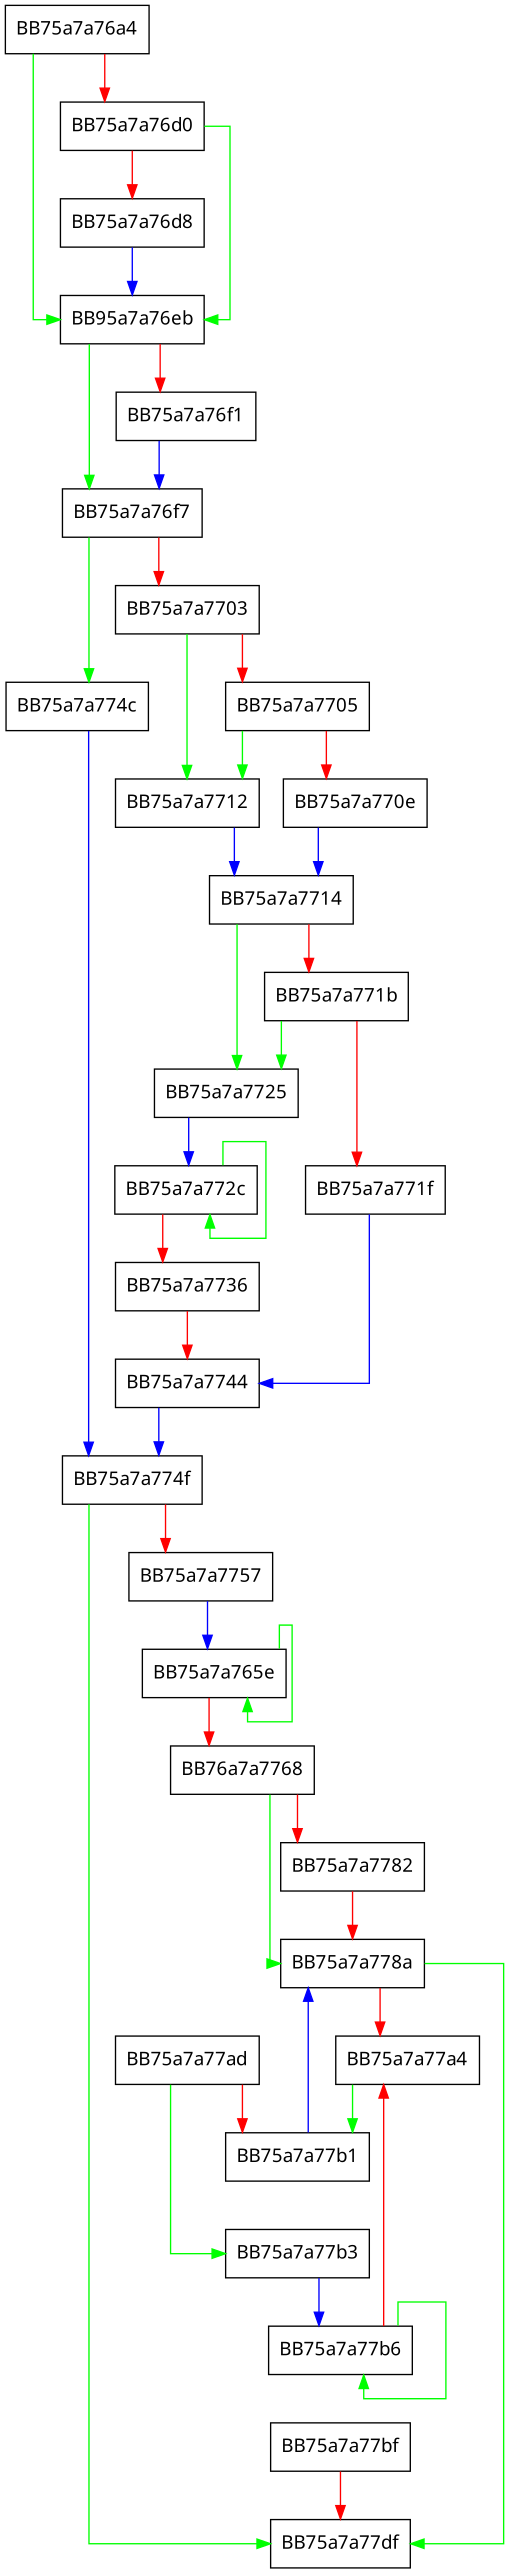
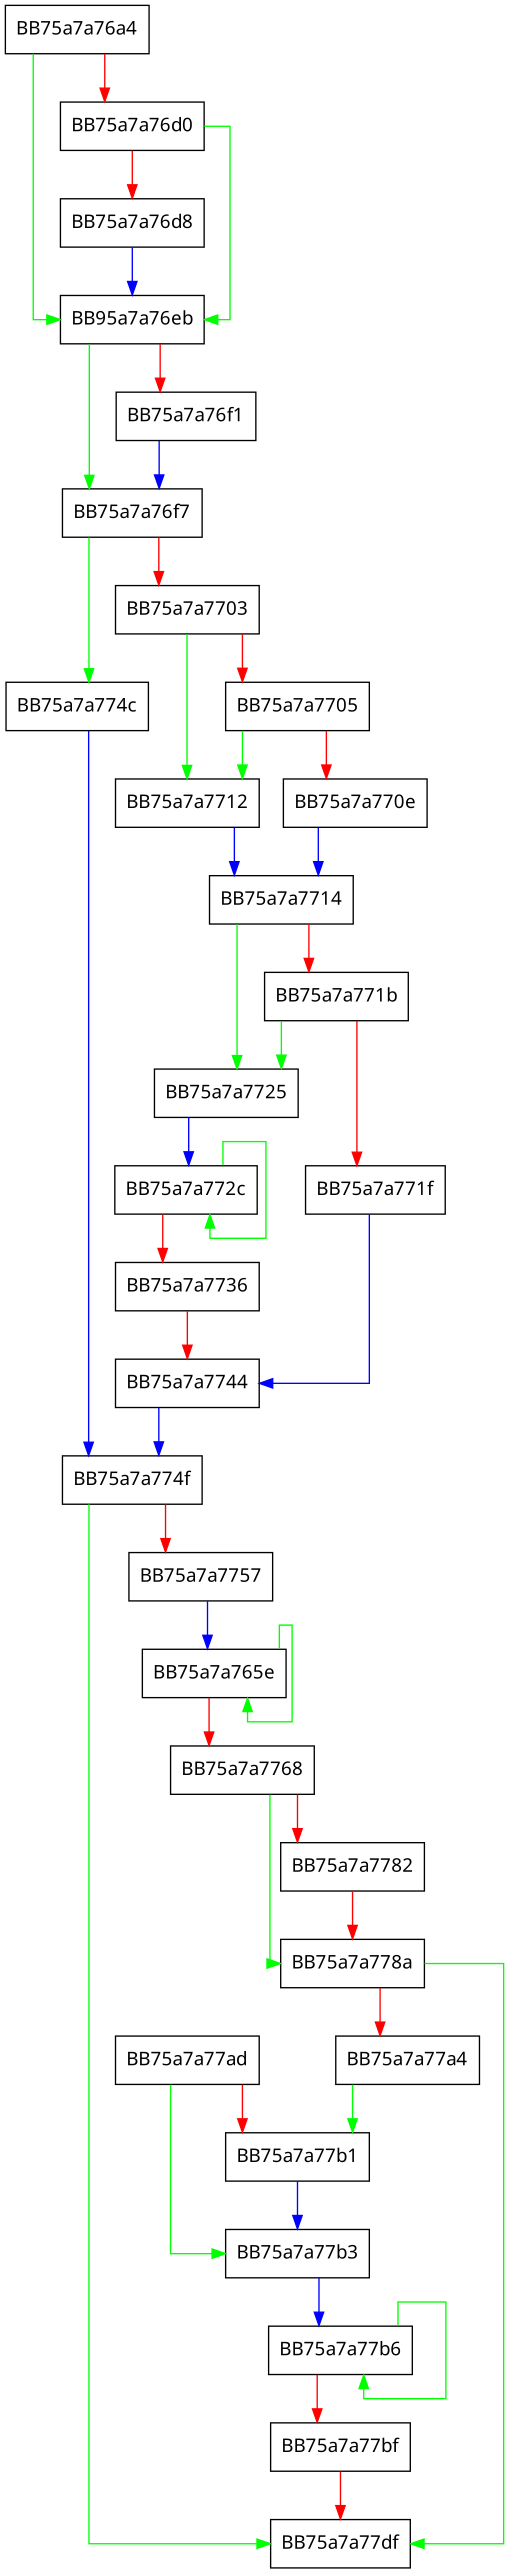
node "BB76a7a7768": label "BB76a7a7768" -> "BB75a7a7768"
edge "BB75a7a77b1" -> "BB75a7a778a": now "BB75a7a77b1" -> "BB75a7a77b3"
edge "BB75a7a77b6" -> "BB75a7a77a4": now "BB75a7a77b6" -> "BB75a7a77bf"
